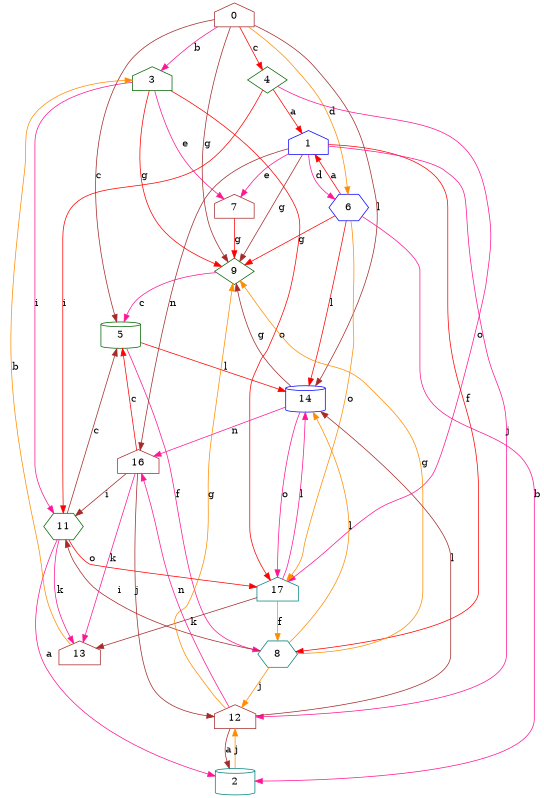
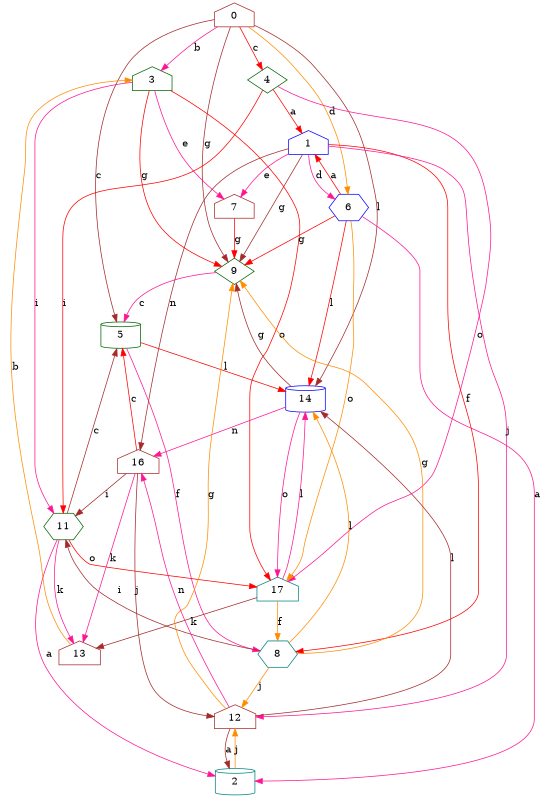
edge "6" -> "2": label "b" -> "a"
